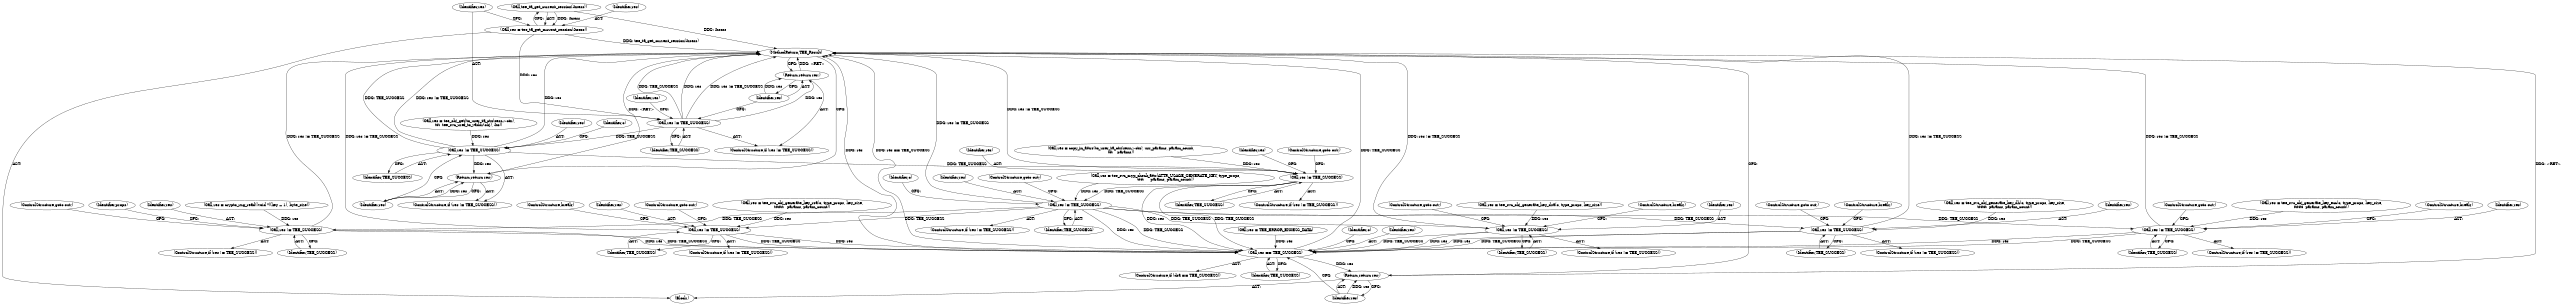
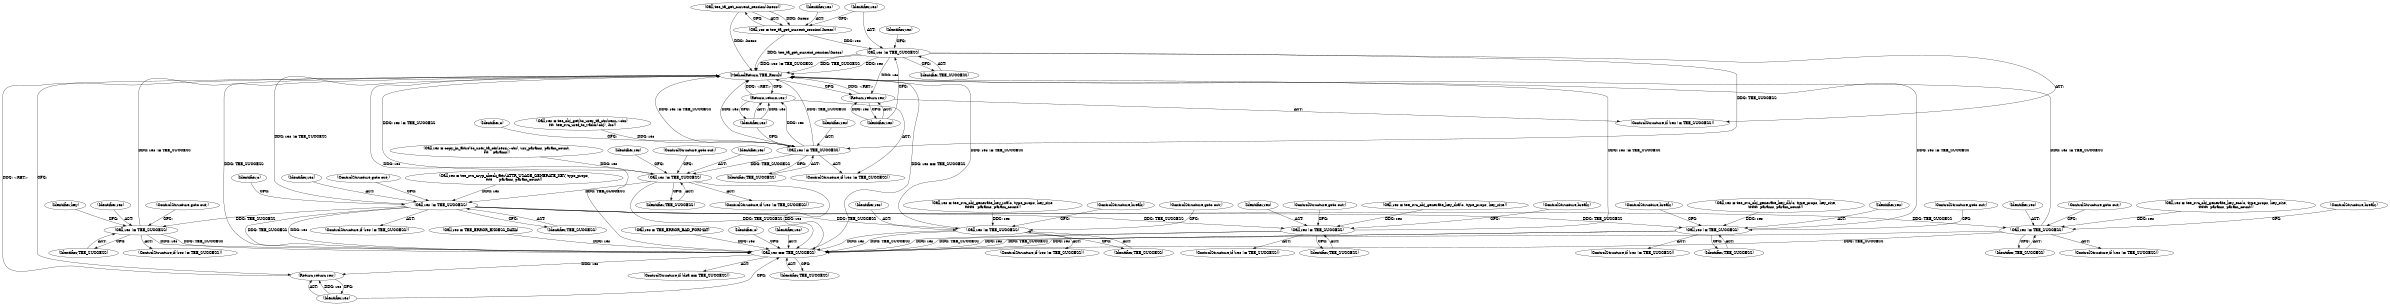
node "(Identifier,props)": label "(Identifier,props)" -> "(Identifier,key)"
node "(Call,res = crypto_rng_read((void *)(key + 1), byte_size))": removed
node "(Call,res = TEE_ERROR_BAD_FORMAT)": added
node "(Block,)": removed
